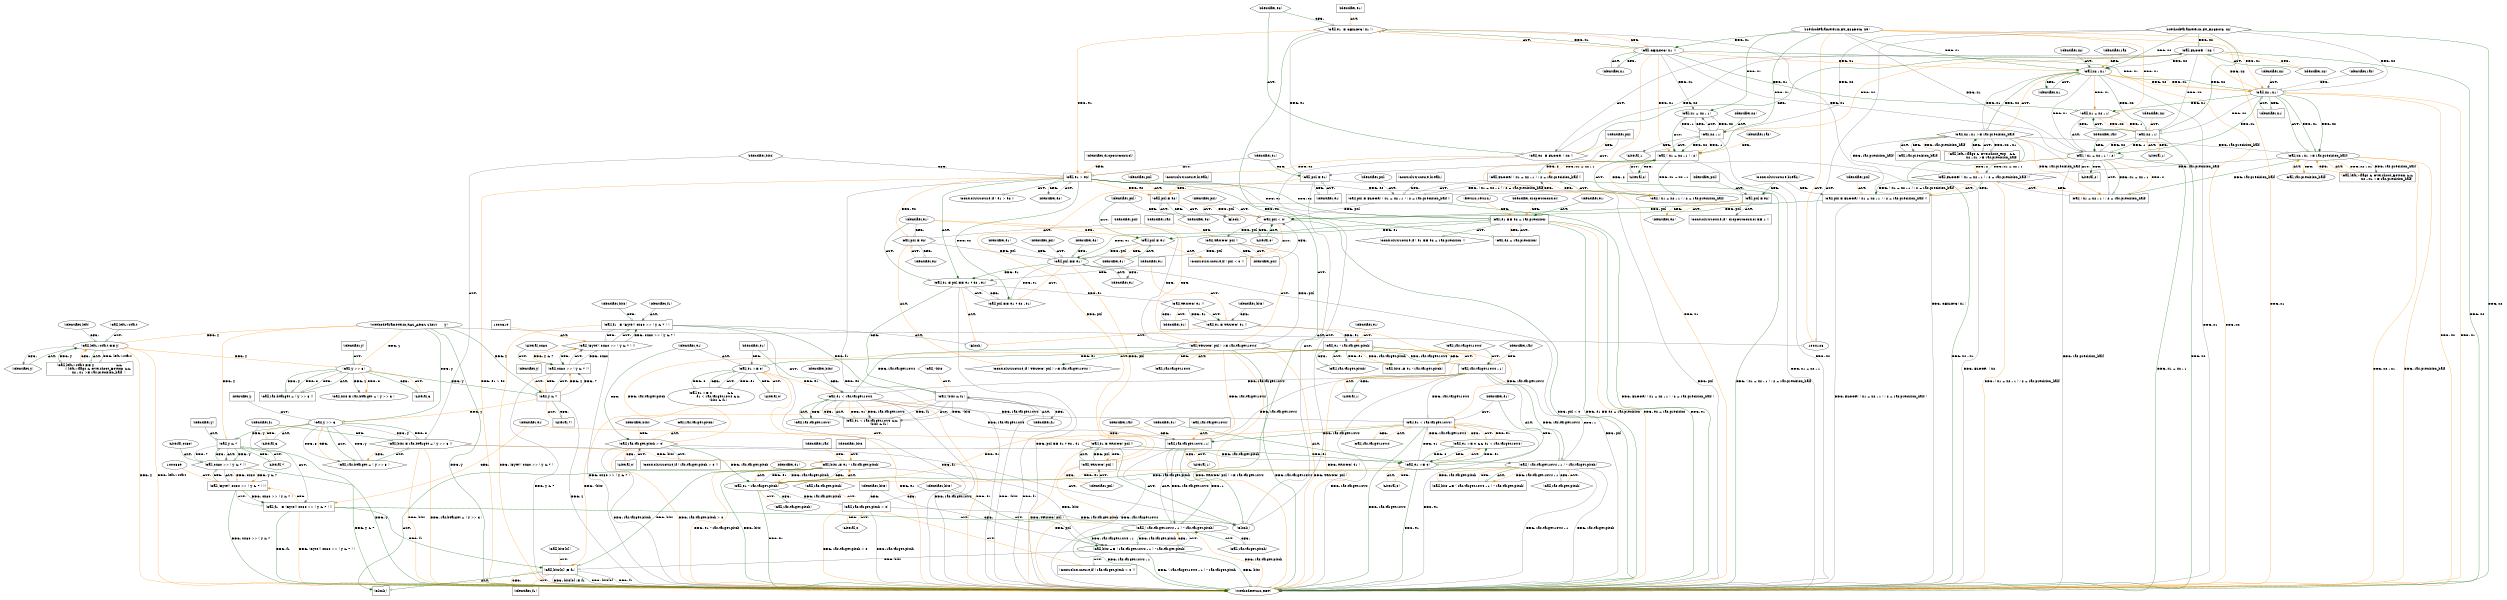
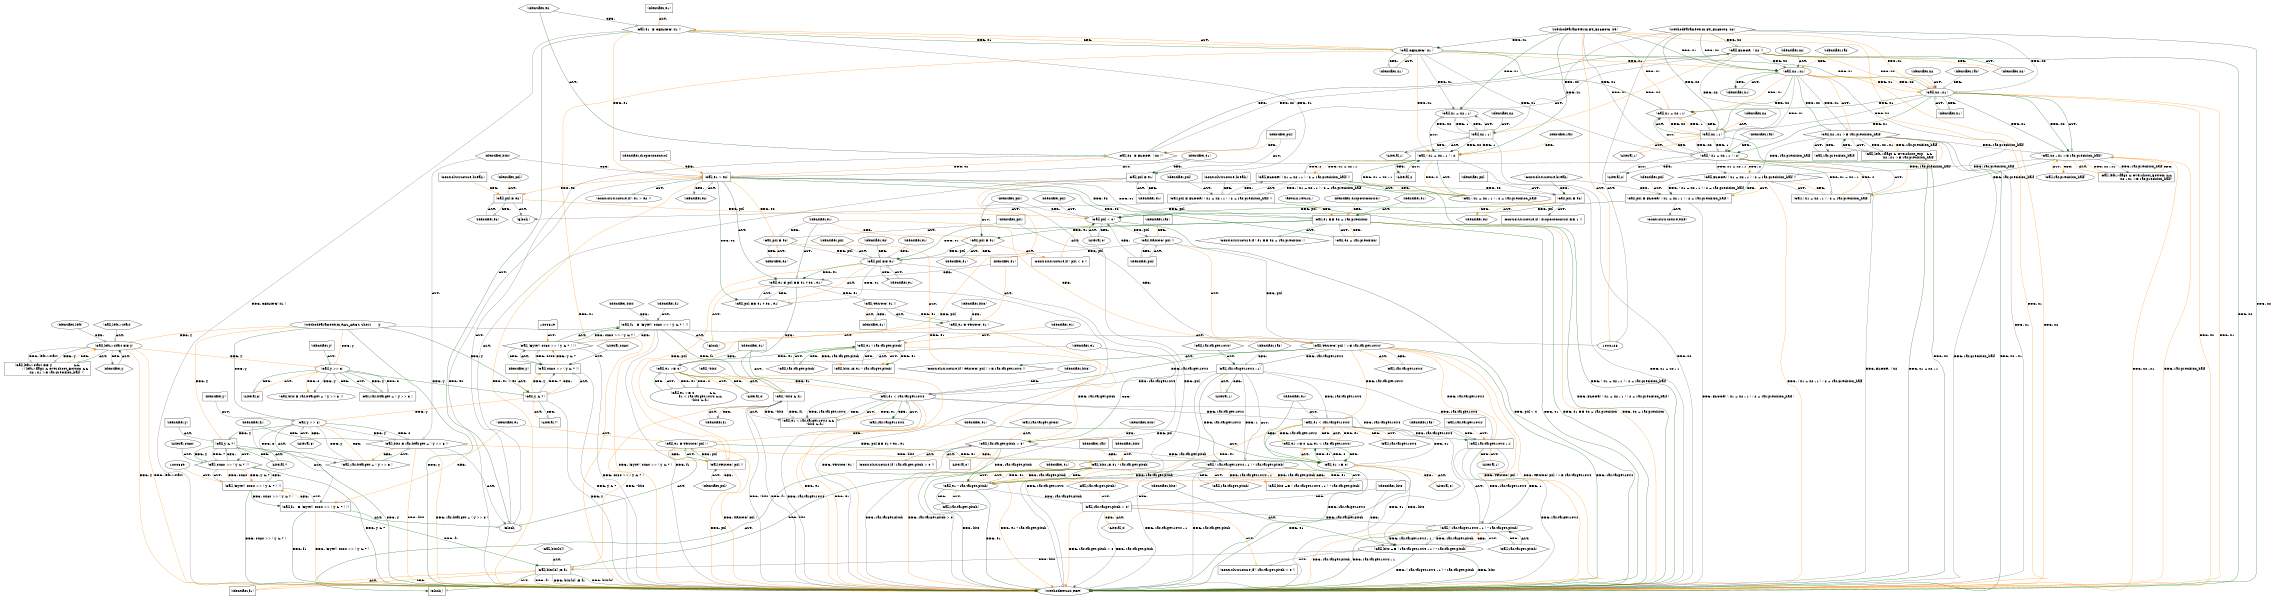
node "(ControlStructure,else)": added
